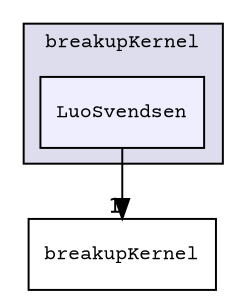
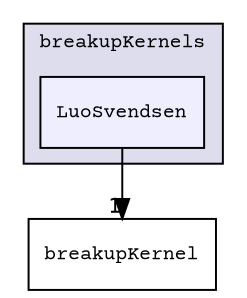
cluster "breakupKernel": label "breakupKernel" -> "breakupKernels"
